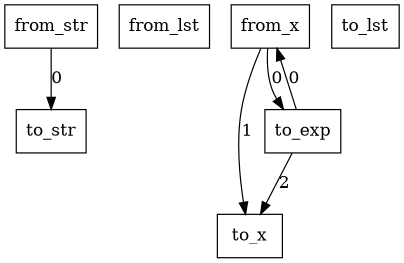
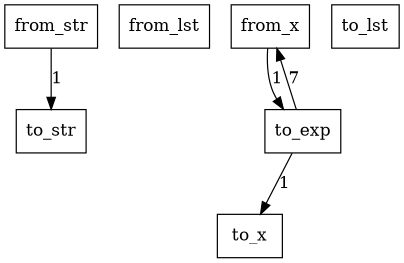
edge "from_str" -> "to_str": label "0" -> "1"
edge "from_x" -> "to_exp": label "0" -> "1"
edge "to_exp" -> "from_x": label "0" -> "7"
edge "from_x" -> "to_x": removed, label "1"
edge "to_exp" -> "to_x": label "2" -> "1"
